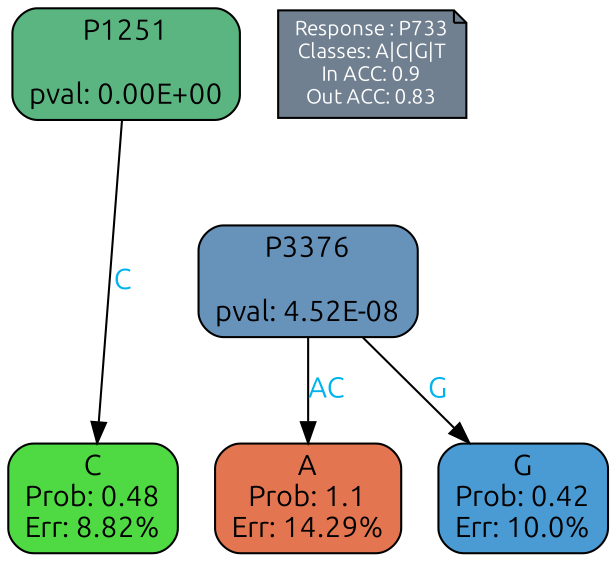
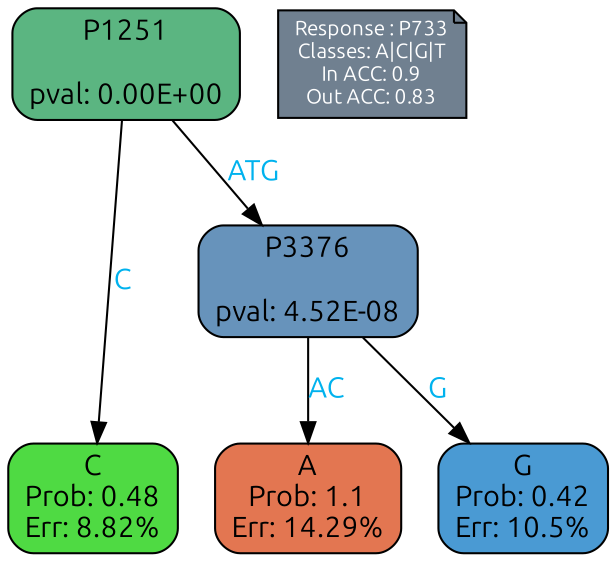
edge "P1251 pval: 0.00E+00" -> "P3376 pval: 4.52E-08": added, label "ATG"
node "G Prob: 0.42 Err: 10.0%": label "G Prob: 0.42 Err: 10.0%" -> "G Prob: 0.42 Err: 10.5%"
